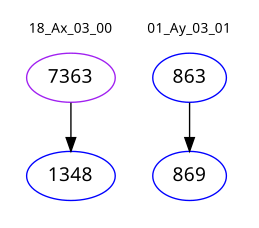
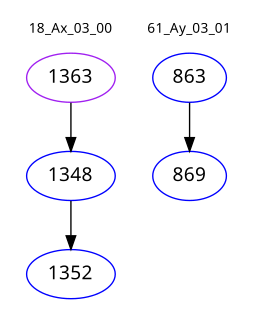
cluster "01_Ay_03_01": label "01_Ay_03_01" -> "61_Ay_03_01"
node "7363": label "7363" -> "1363"
node "1352": added
